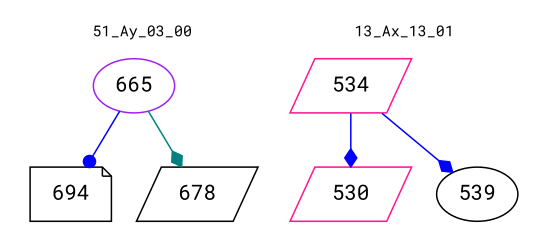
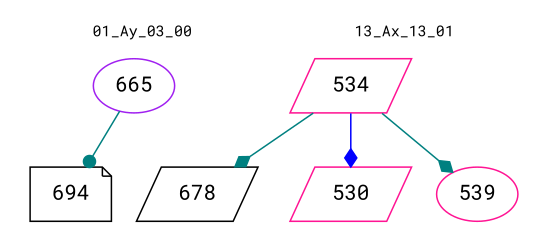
cluster "51_Ay_03_00": label "51_Ay_03_00" -> "01_Ay_03_00"
edge "665" -> "678": now "534" -> "678"
edge "665" -> "694": color blue -> teal
edge "534" -> "539": color blue -> teal
node "539": color black -> deeppink
